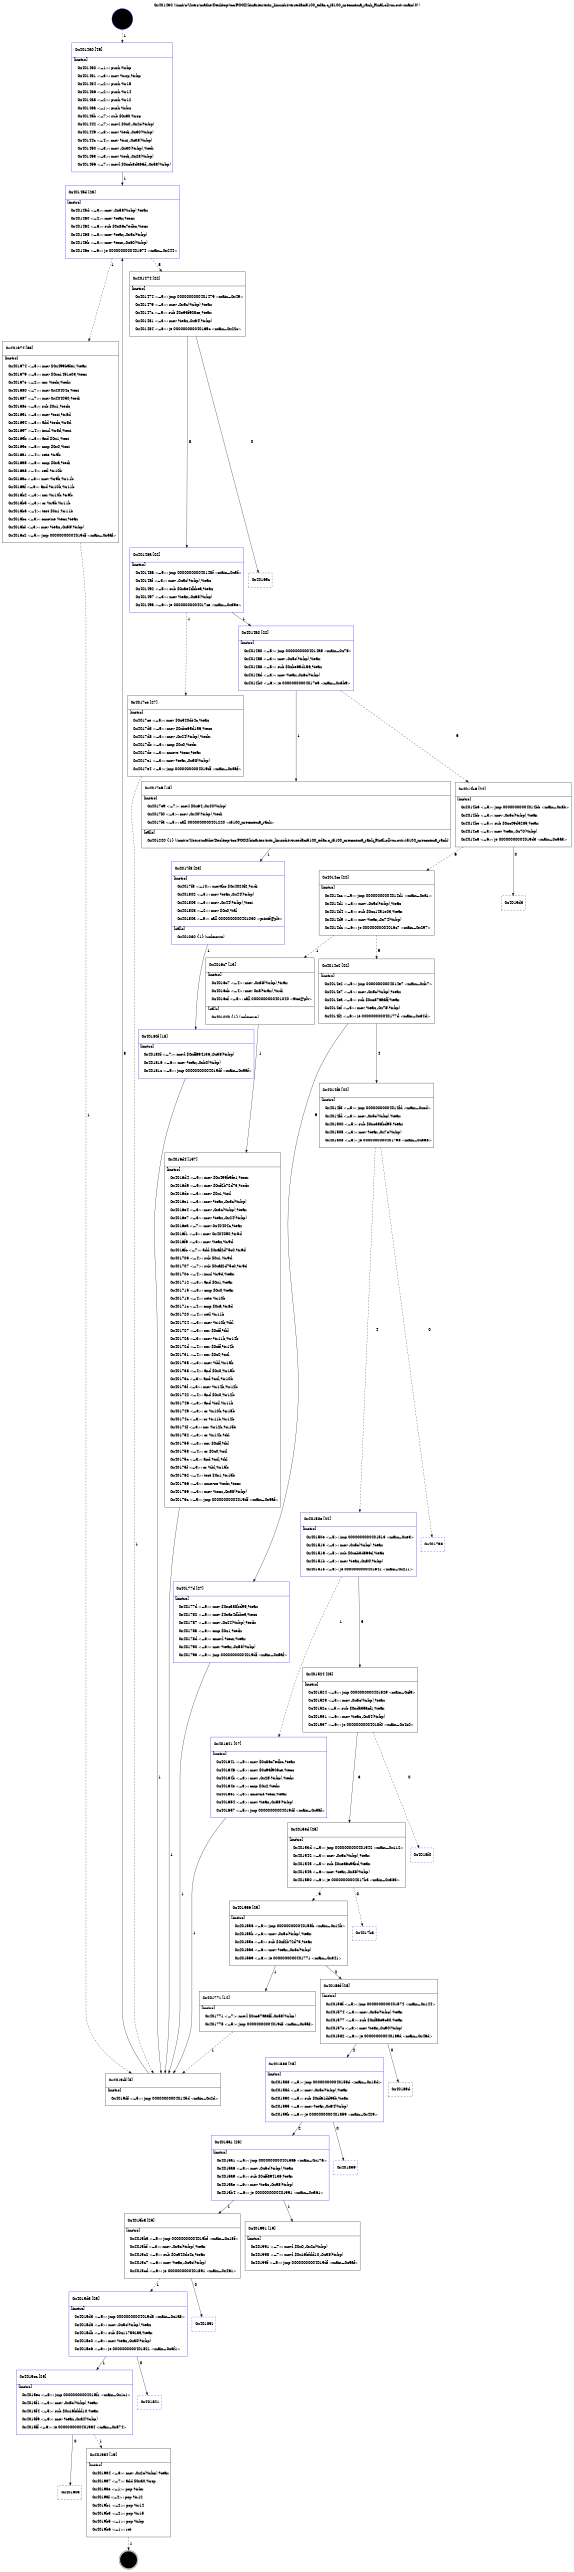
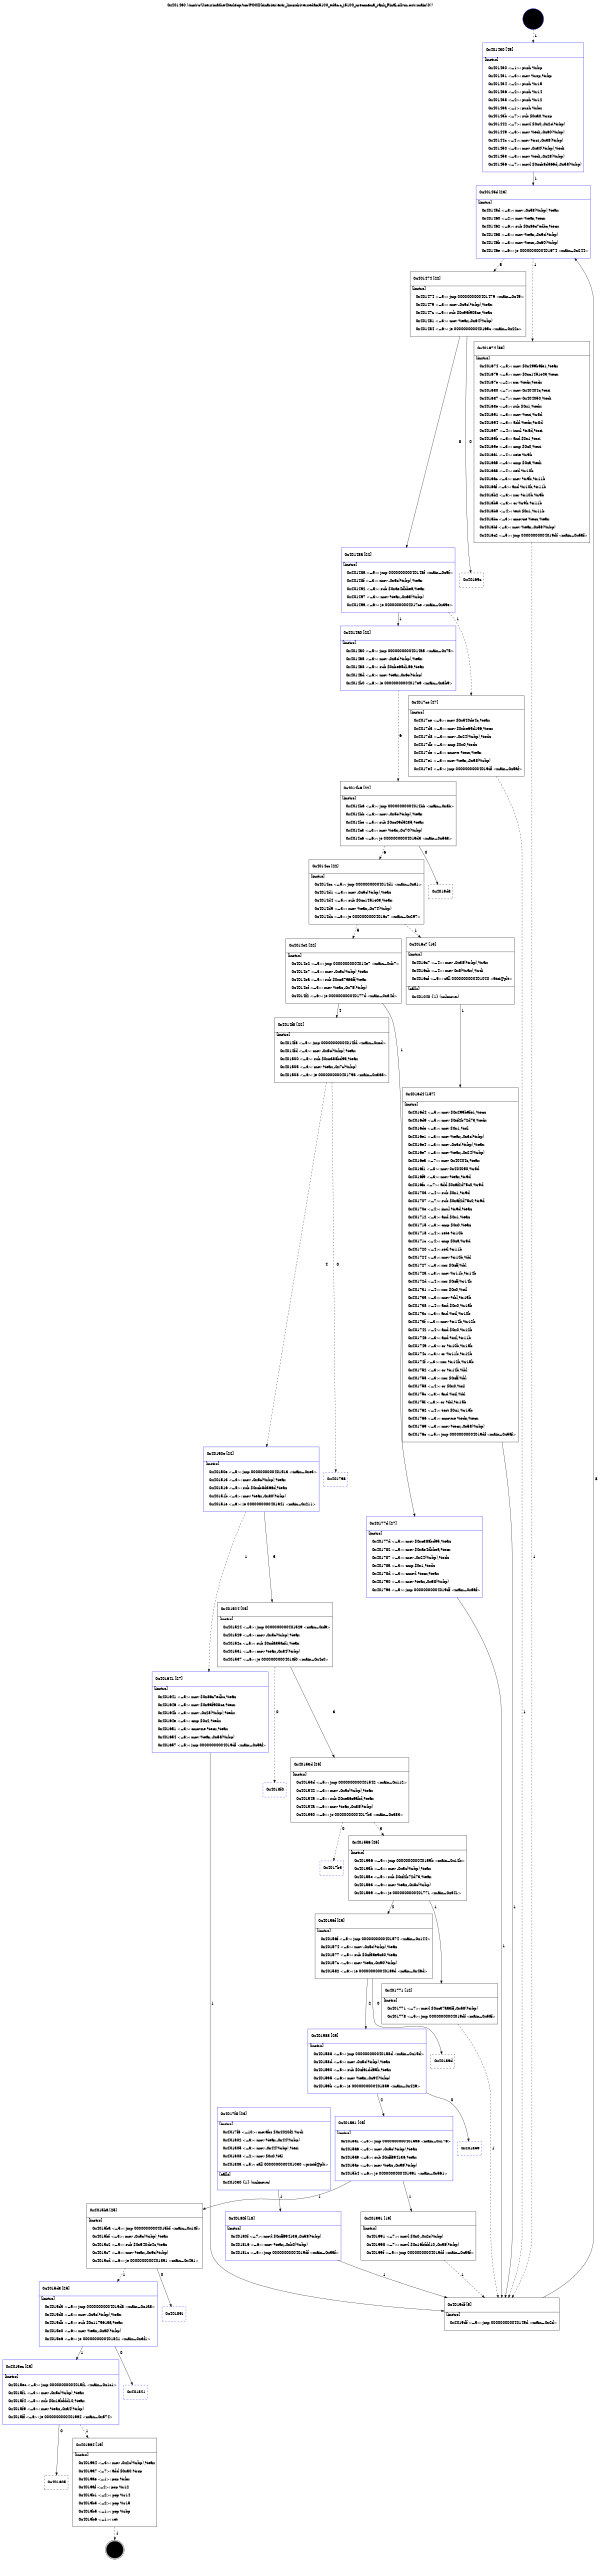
node "0x4017e9 [15]": removed
edge "0x4014e2 [22]" -> "0x40177d [27]": label " 9" -> " 1"
edge "0x401991 [19]" -> "0x4019df [5]": added, label "1"
